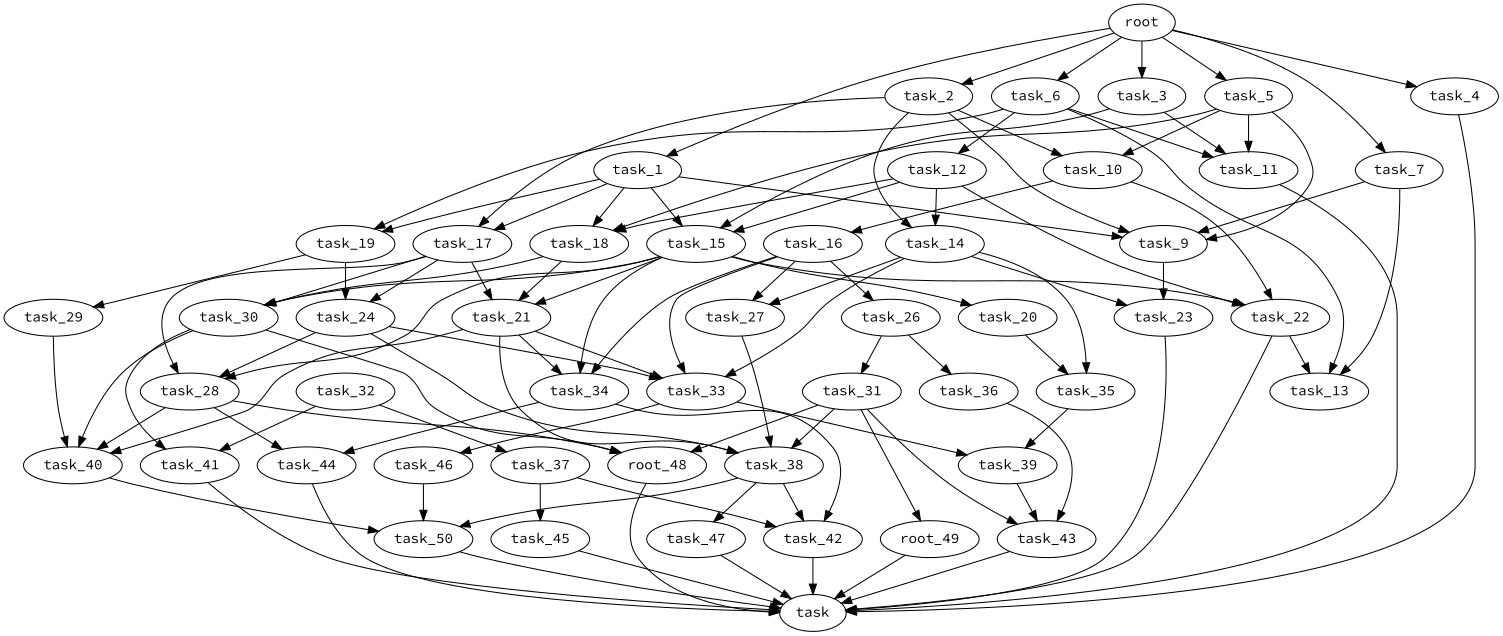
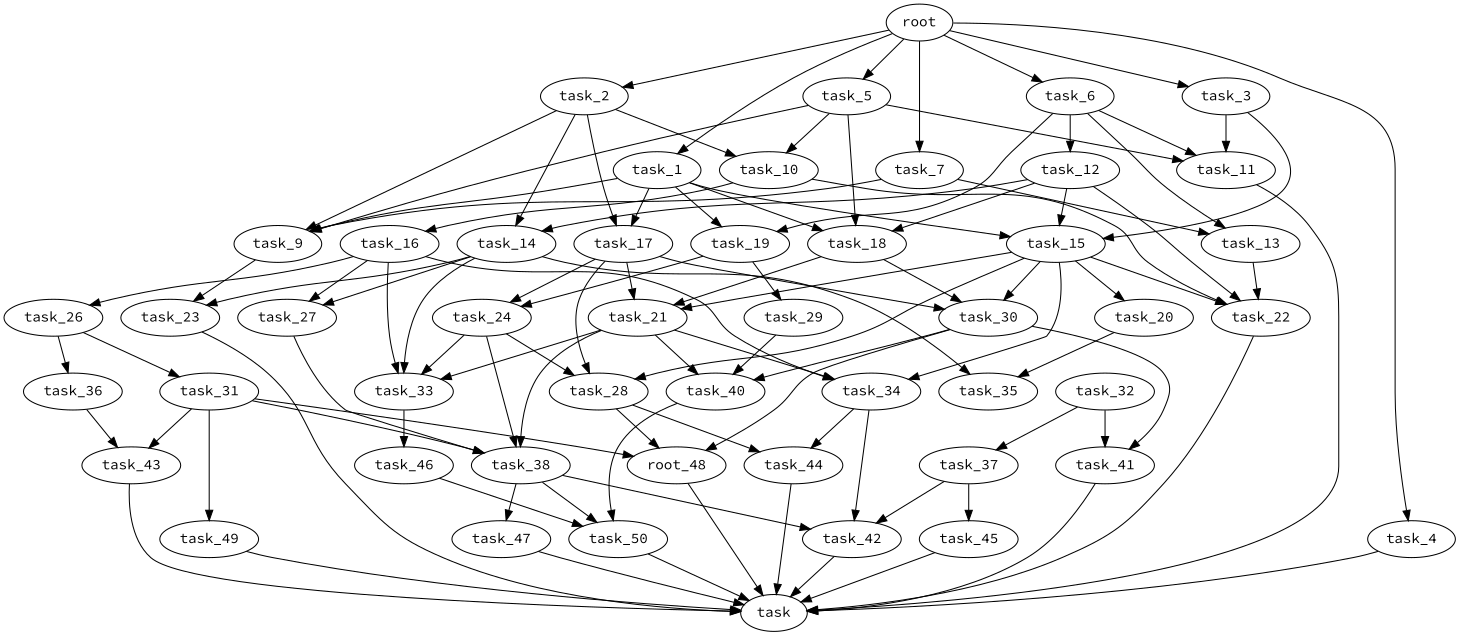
edge "task_22" -> "task_13": reversed
edge "task_28" -> "task_40": removed
node "task_39": removed
node "root_49": label "root_49" -> "task_49"
